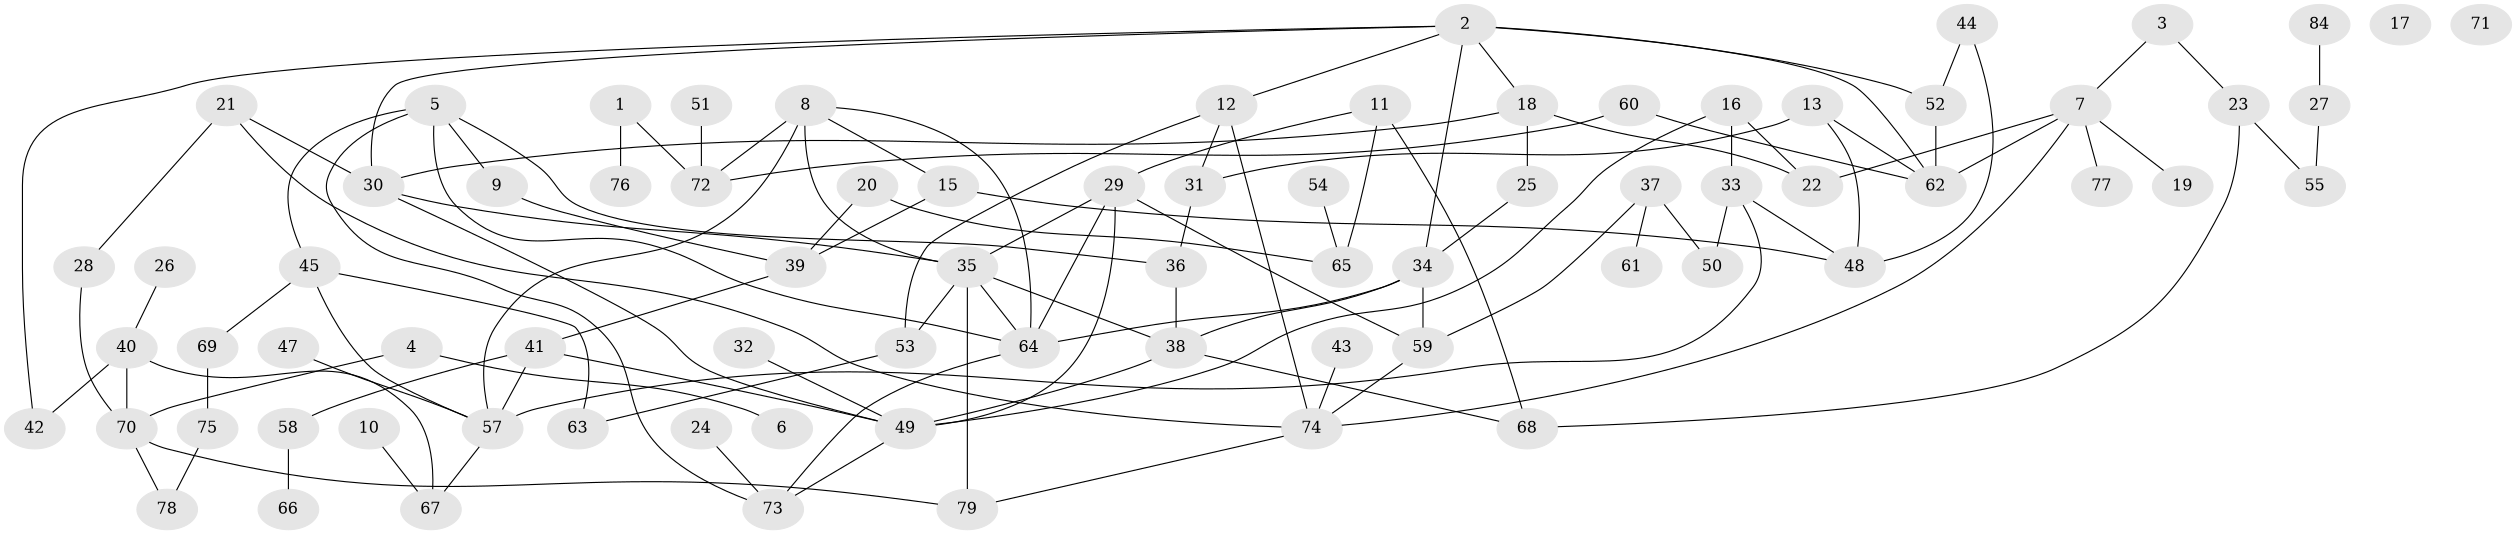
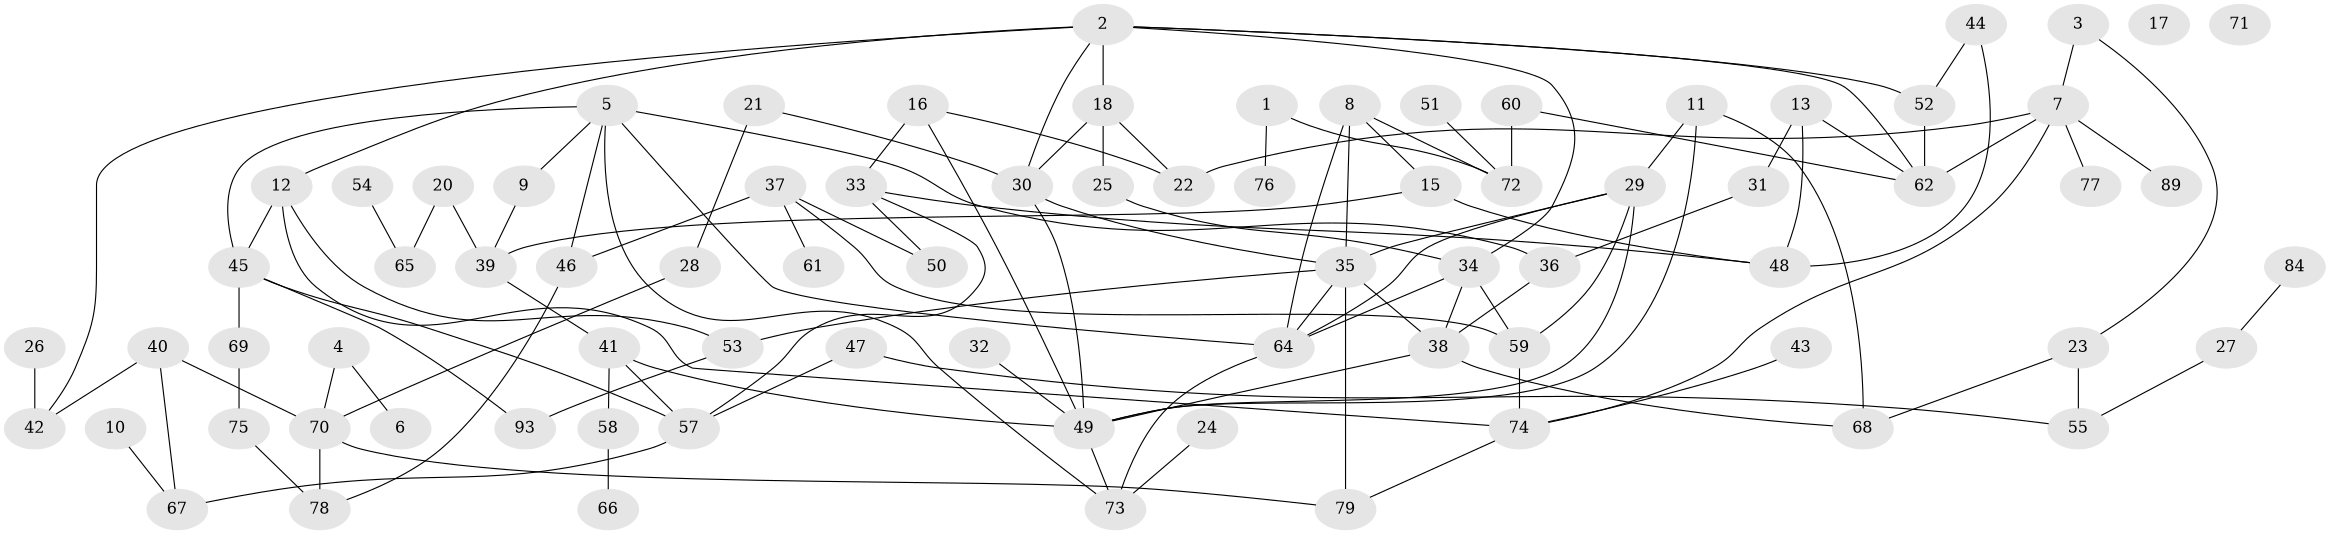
edge "12" -- "31": now "12" -- "45"
node "19": label "19" -> "89"
edge "11" -- "65": now "11" -- "49"
edge "8" -- "57": removed
node "46": added
edge "26" -- "40": now "26" -- "42"
edge "21" -- "74": removed
edge "47" -- "55": added
node "63": label "63" -> "93"
